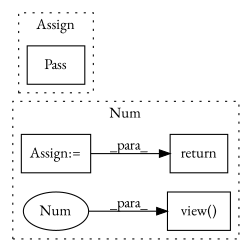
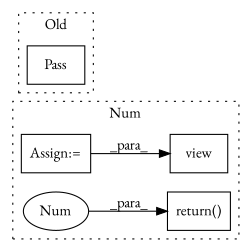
cluster "Assign": label "Assign" -> "Old"
node "return": label "return" -> "view"
node "view()": label "view()" -> "return()"
